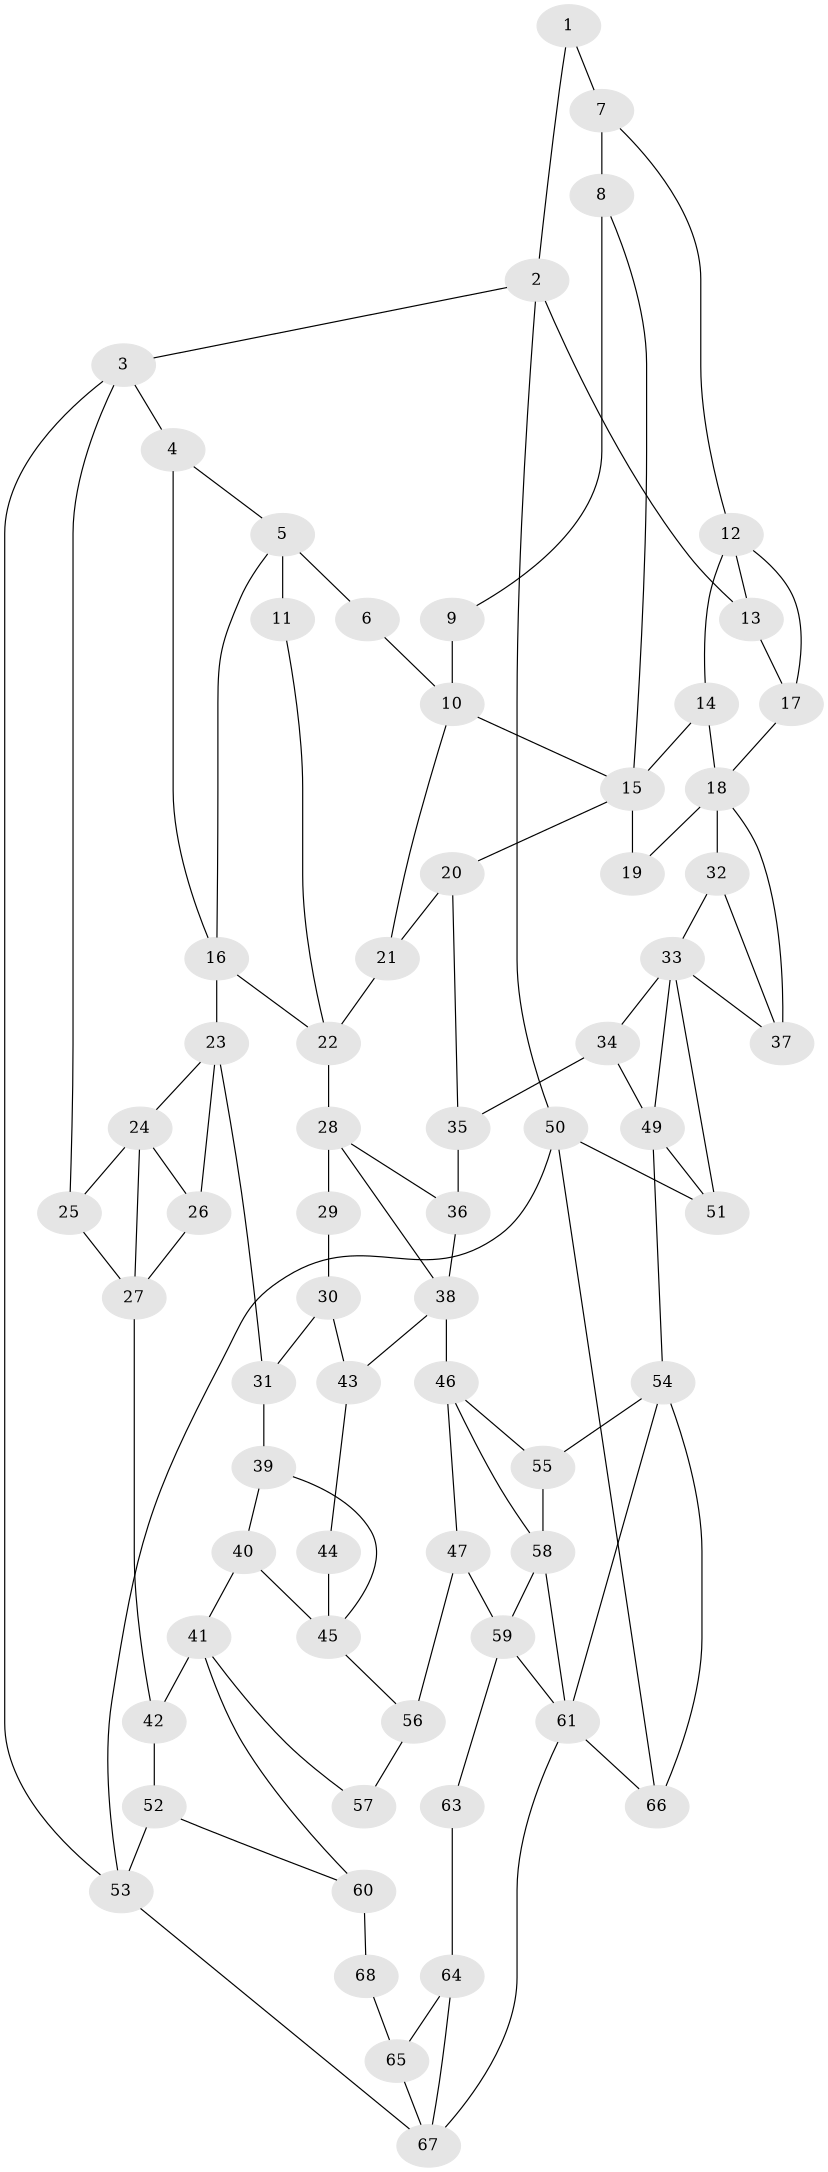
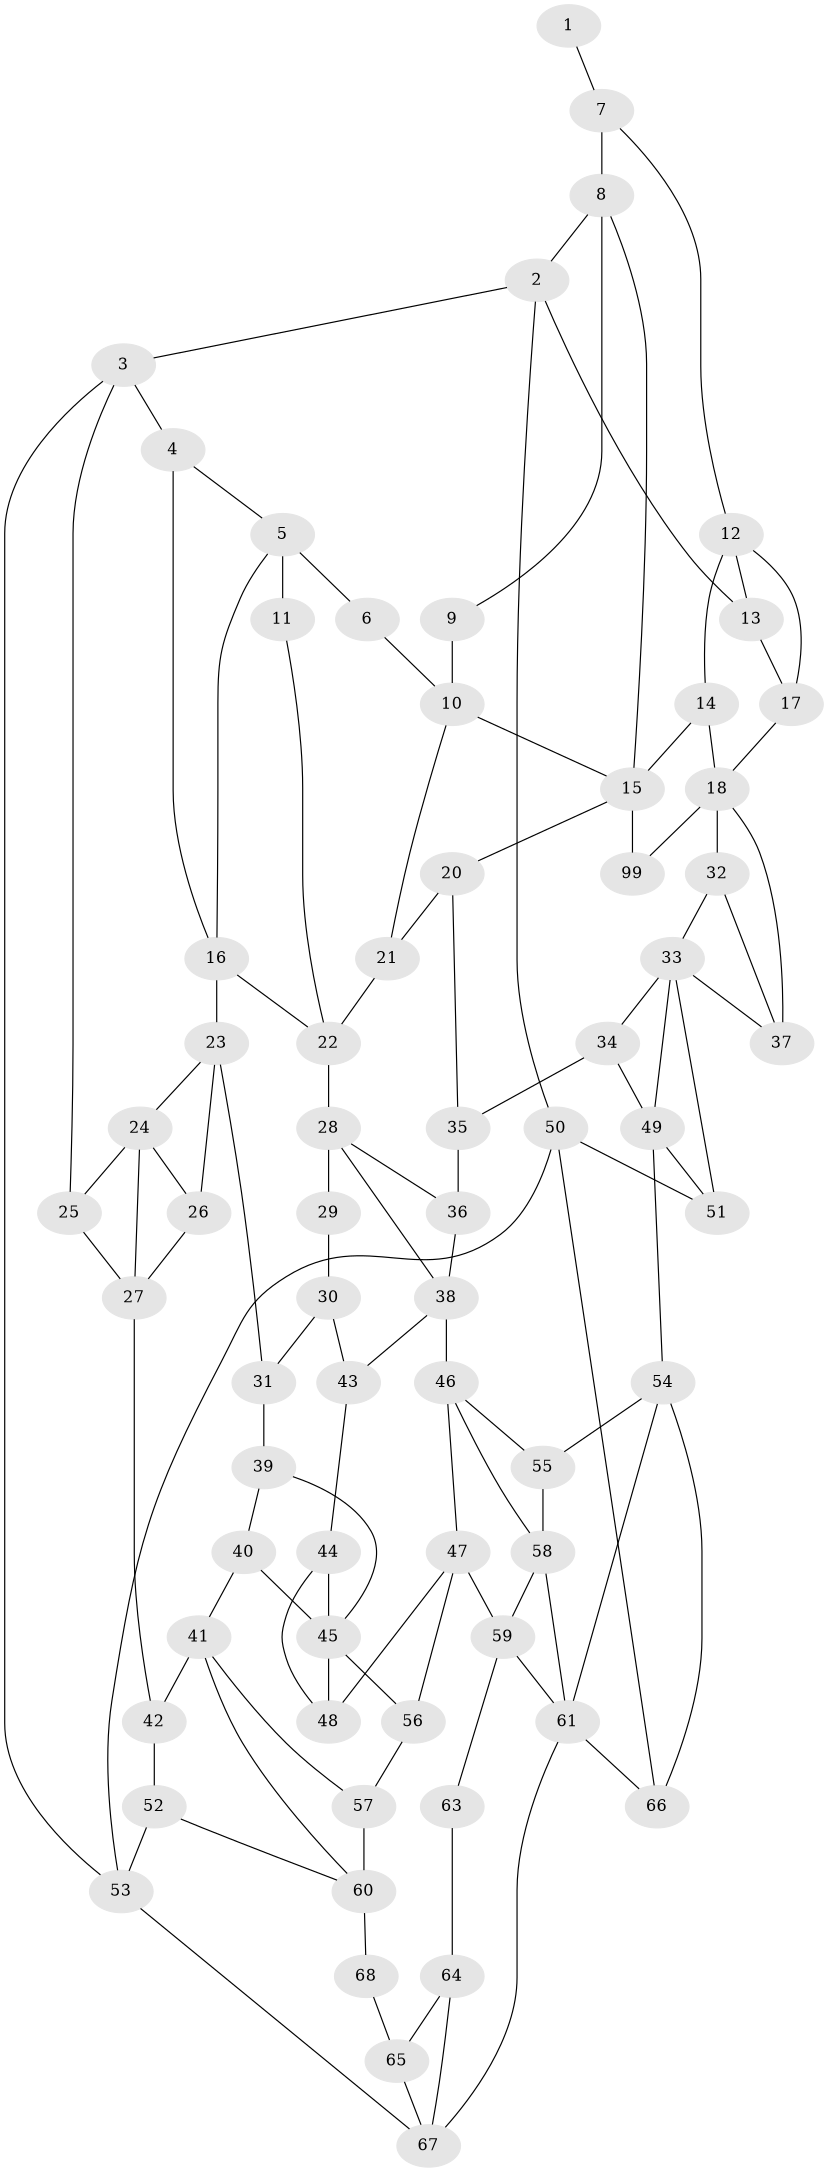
edge "1" -- "2": now "8" -- "2"
node "19": label "19" -> "99"
node "48": added
edge "57" -- "60": added
